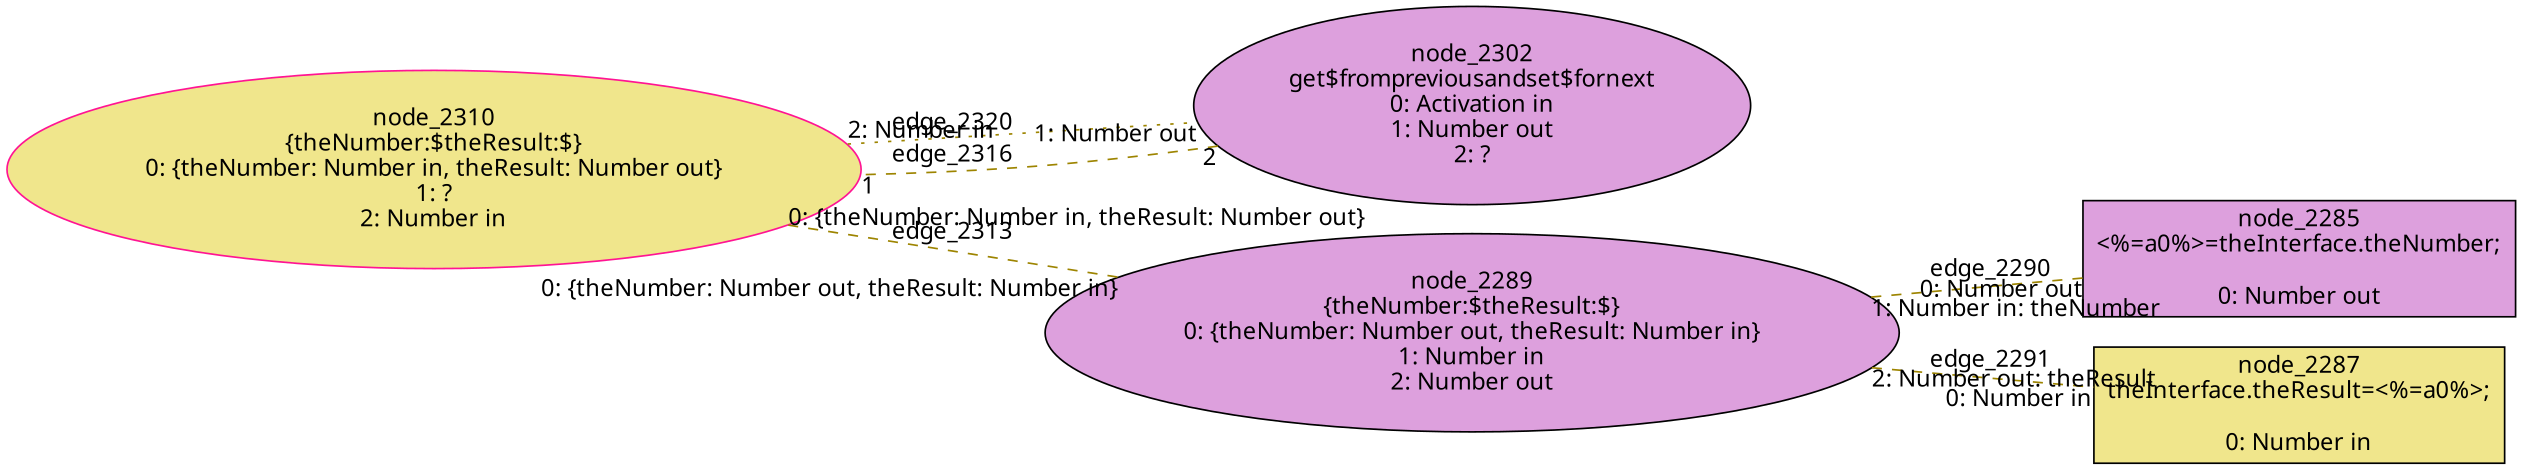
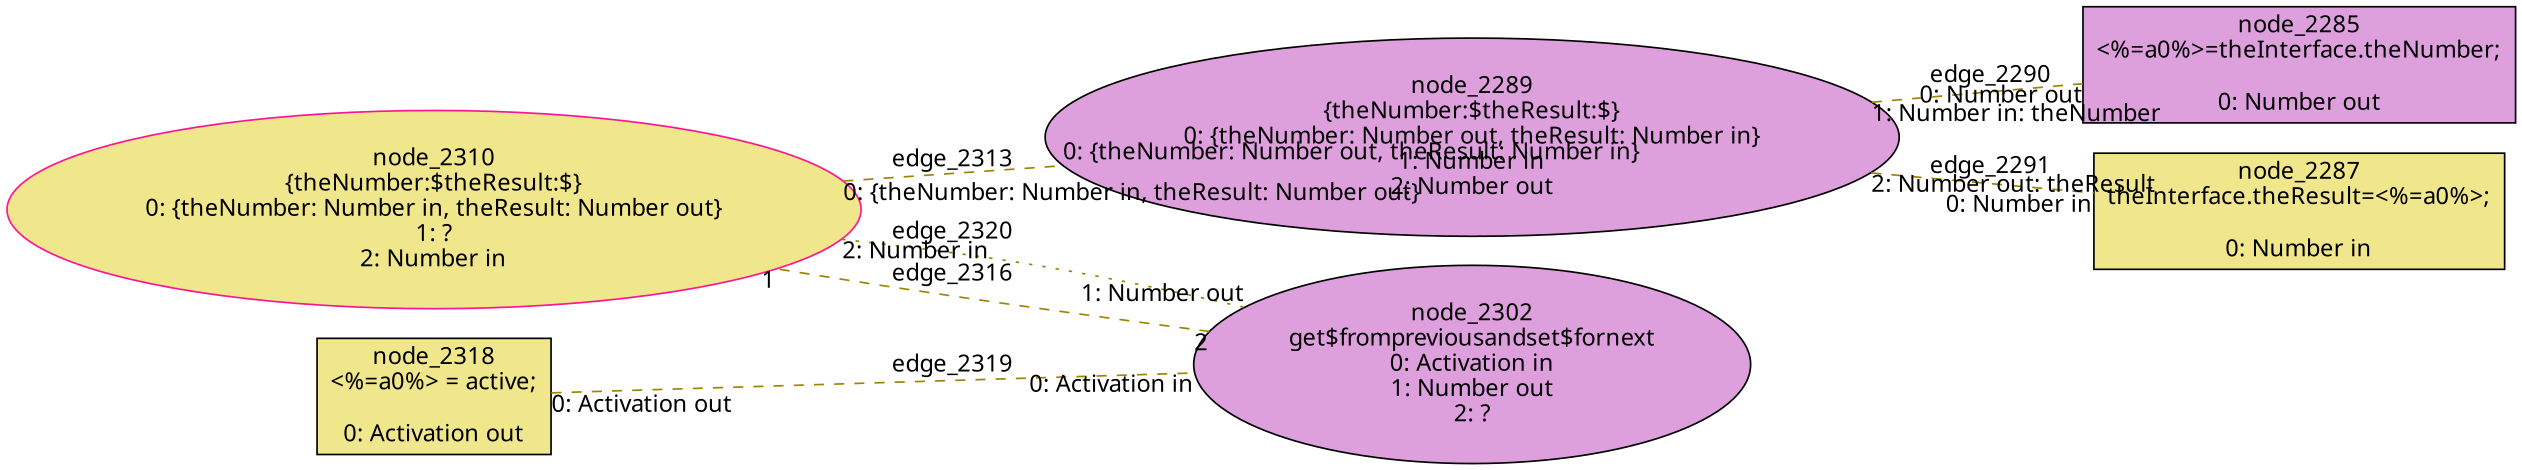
node "node_2318 <%=a0%> = active; 0: Activation out": added
